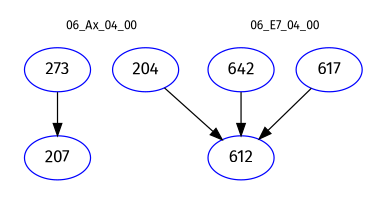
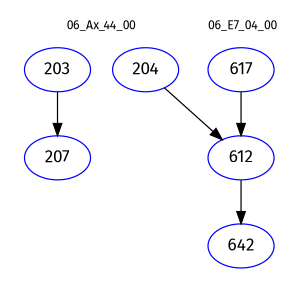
cluster "06_Ax_04_00": label "06_Ax_04_00" -> "06_Ax_44_00"
node "273": label "273" -> "203"
edge "642" -> "612": reversed
